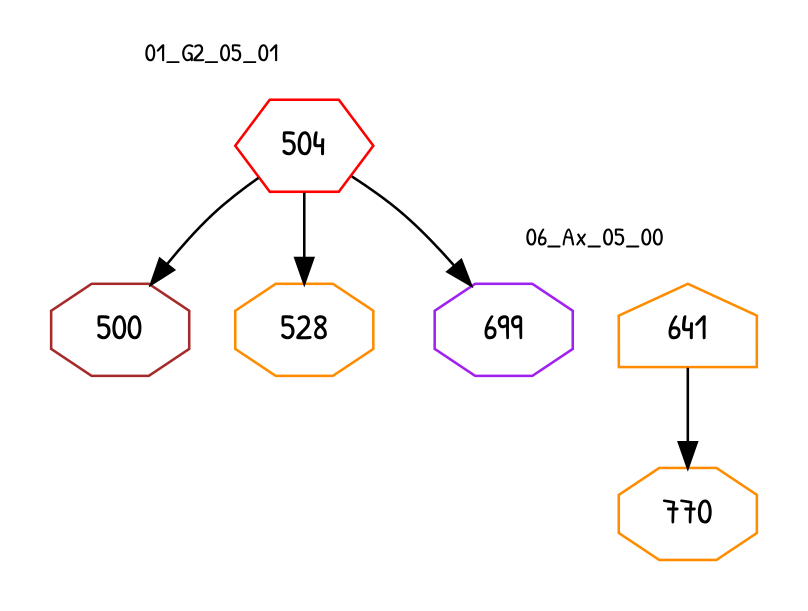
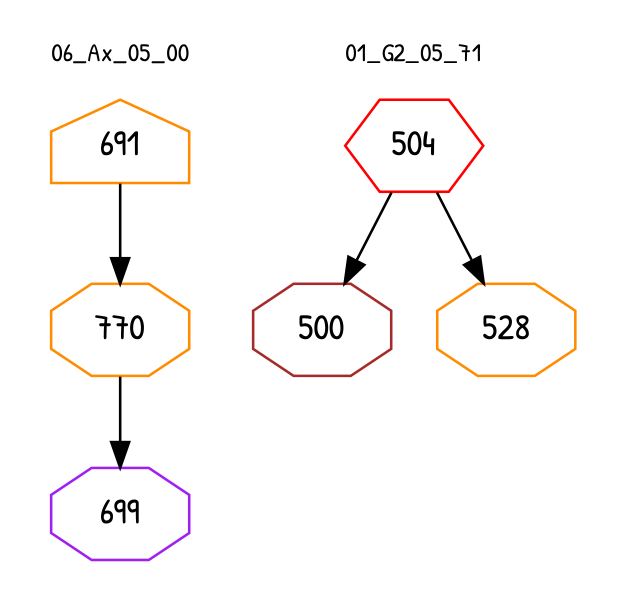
cluster "01_G2_05_01": label "01_G2_05_01" -> "01_G2_05_71"
edge "504" -> "699": now "770" -> "699"
node "641": label "641" -> "691"
